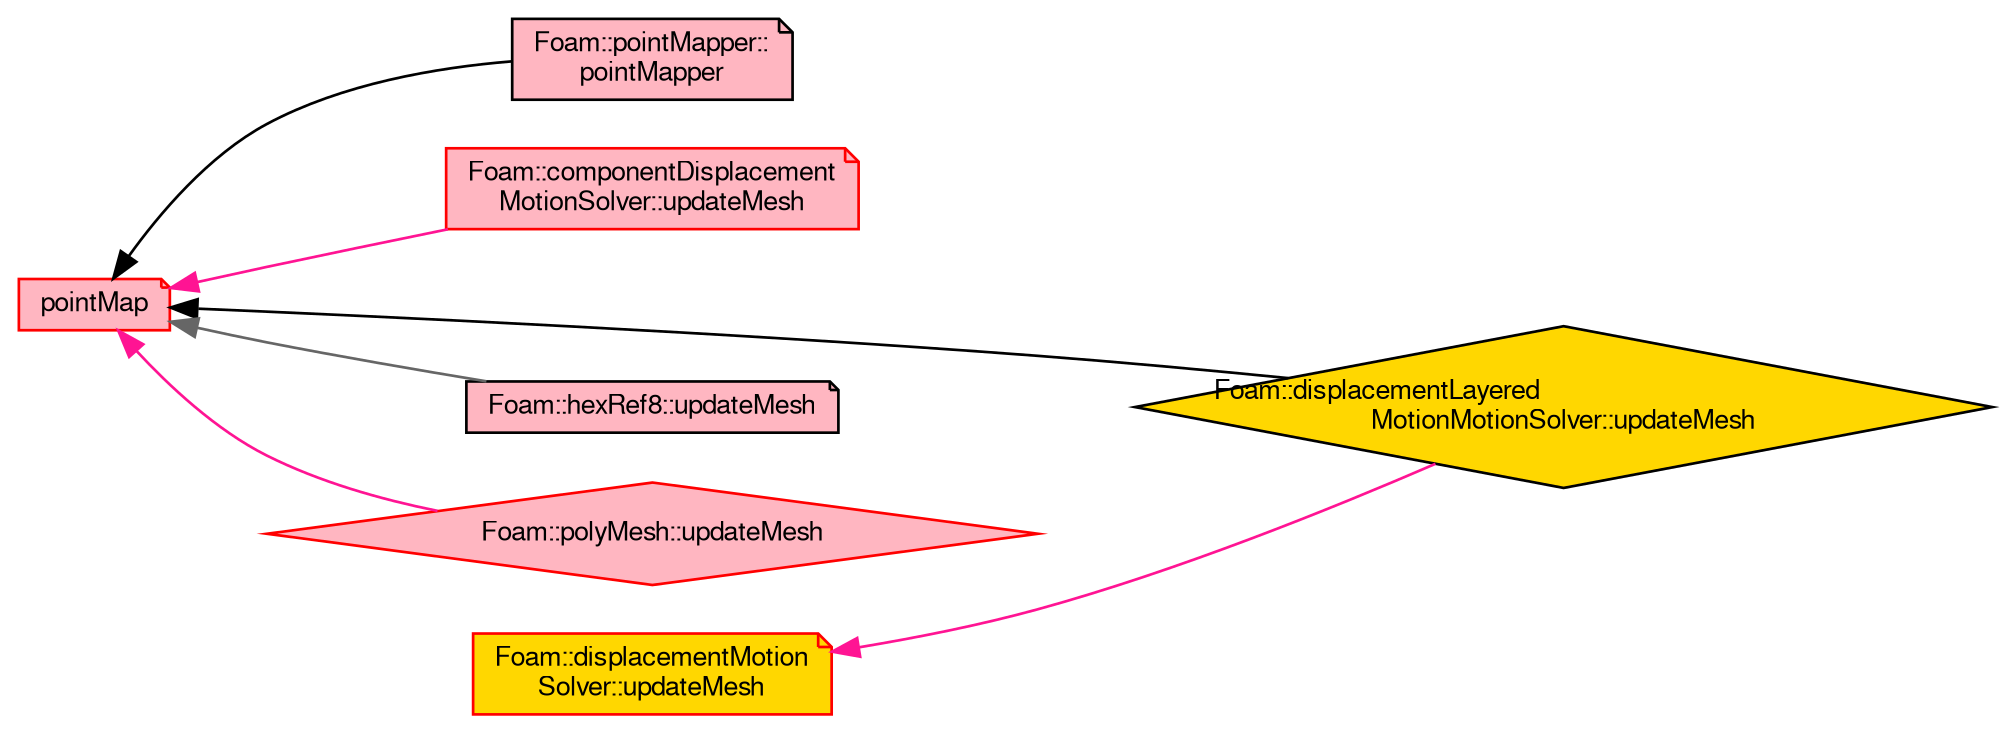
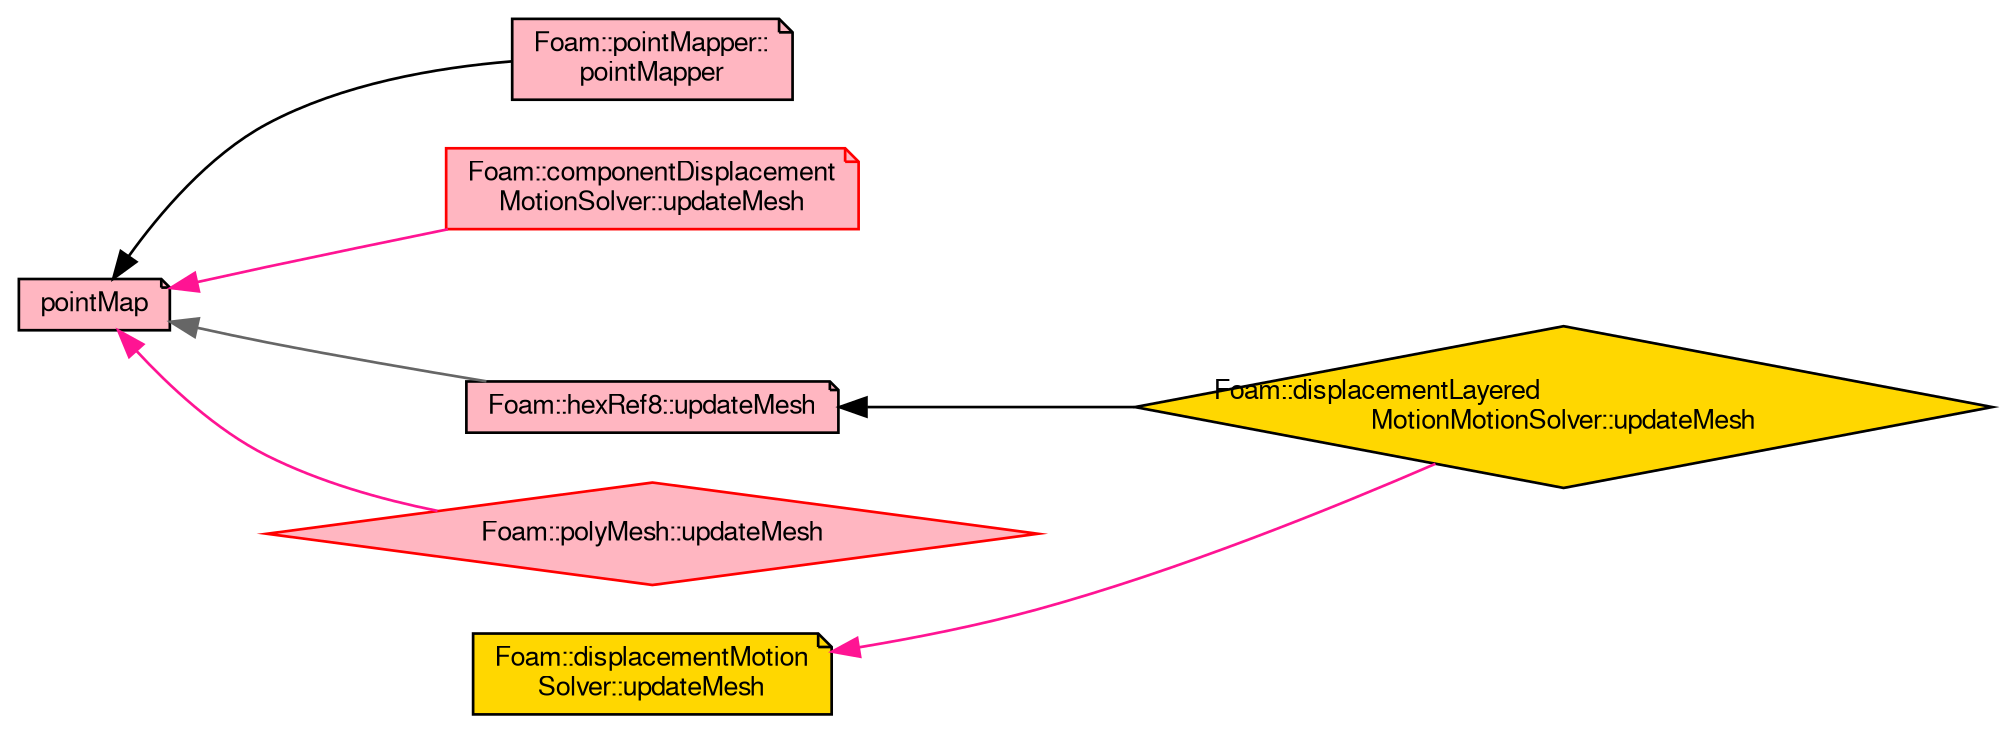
node "pointMap": color red -> black
edge "Foam::displacementLayered MotionMotionSolver::updateMesh" -> "pointMap": now "Foam::displacementLayered MotionMotionSolver::updateMesh" -> "Foam::hexRef8::updateMesh"
node "Foam::displacementMotion Solver::updateMesh": color red -> black
